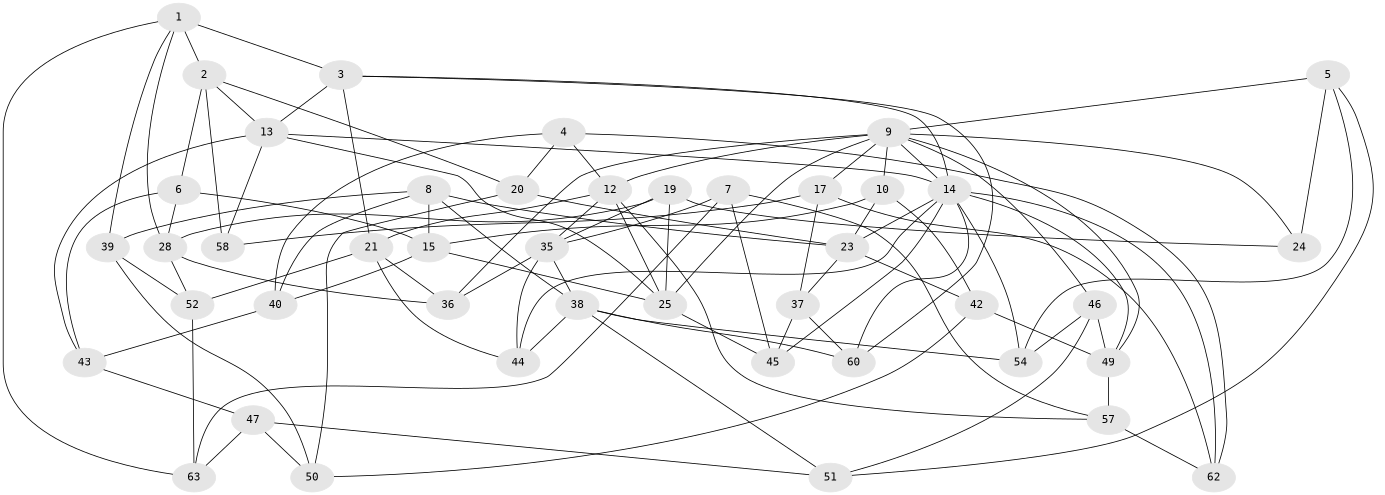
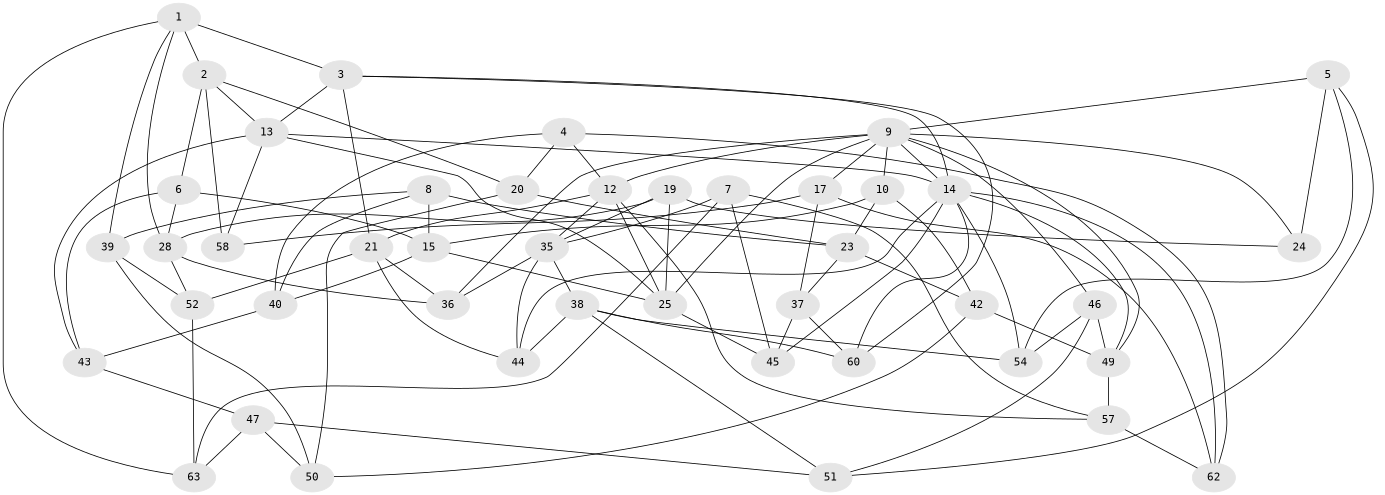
edge "14" -- "23": removed
edge "8" -- "38": removed
